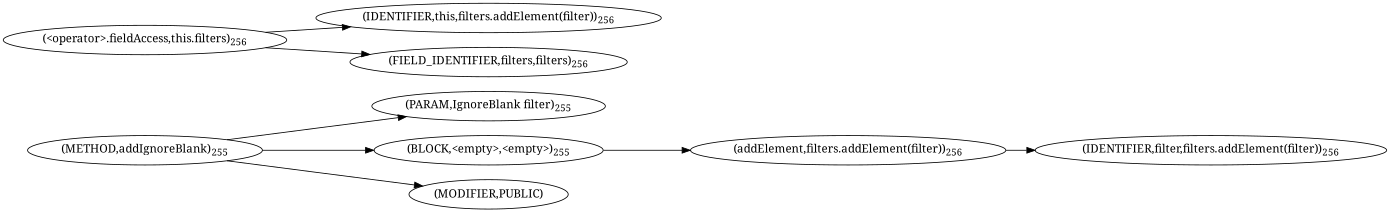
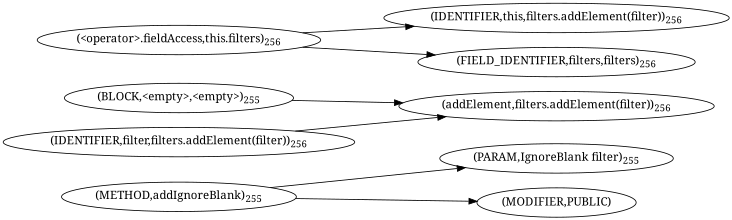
edge "(METHOD,addIgnoreBlank)" -> "(BLOCK,<empty>,<empty>)": removed
edge "(addElement,filters.addElement(filter))" -> "(IDENTIFIER,filter,filters.addElement(filter))": reversed
